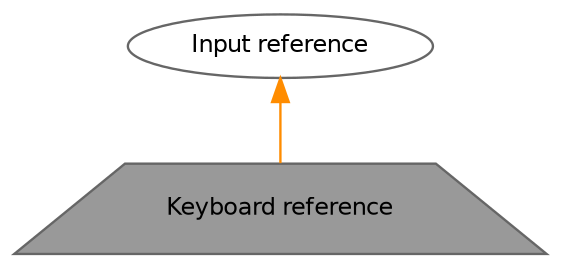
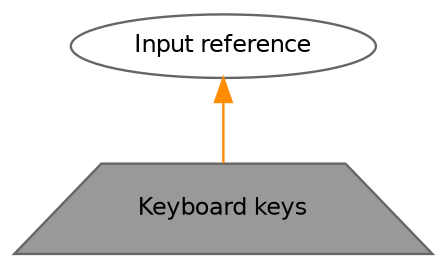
node "Keyboard reference": label "Keyboard reference" -> "Keyboard keys"
